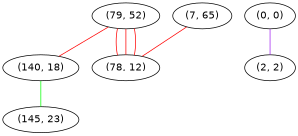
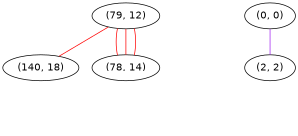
node "(79, 52)": label "(79, 52)" -> "(79, 12)"
node "(7, 65)": removed
node "(78, 12)": label "(78, 12)" -> "(78, 14)"
node "(145, 23)": removed
